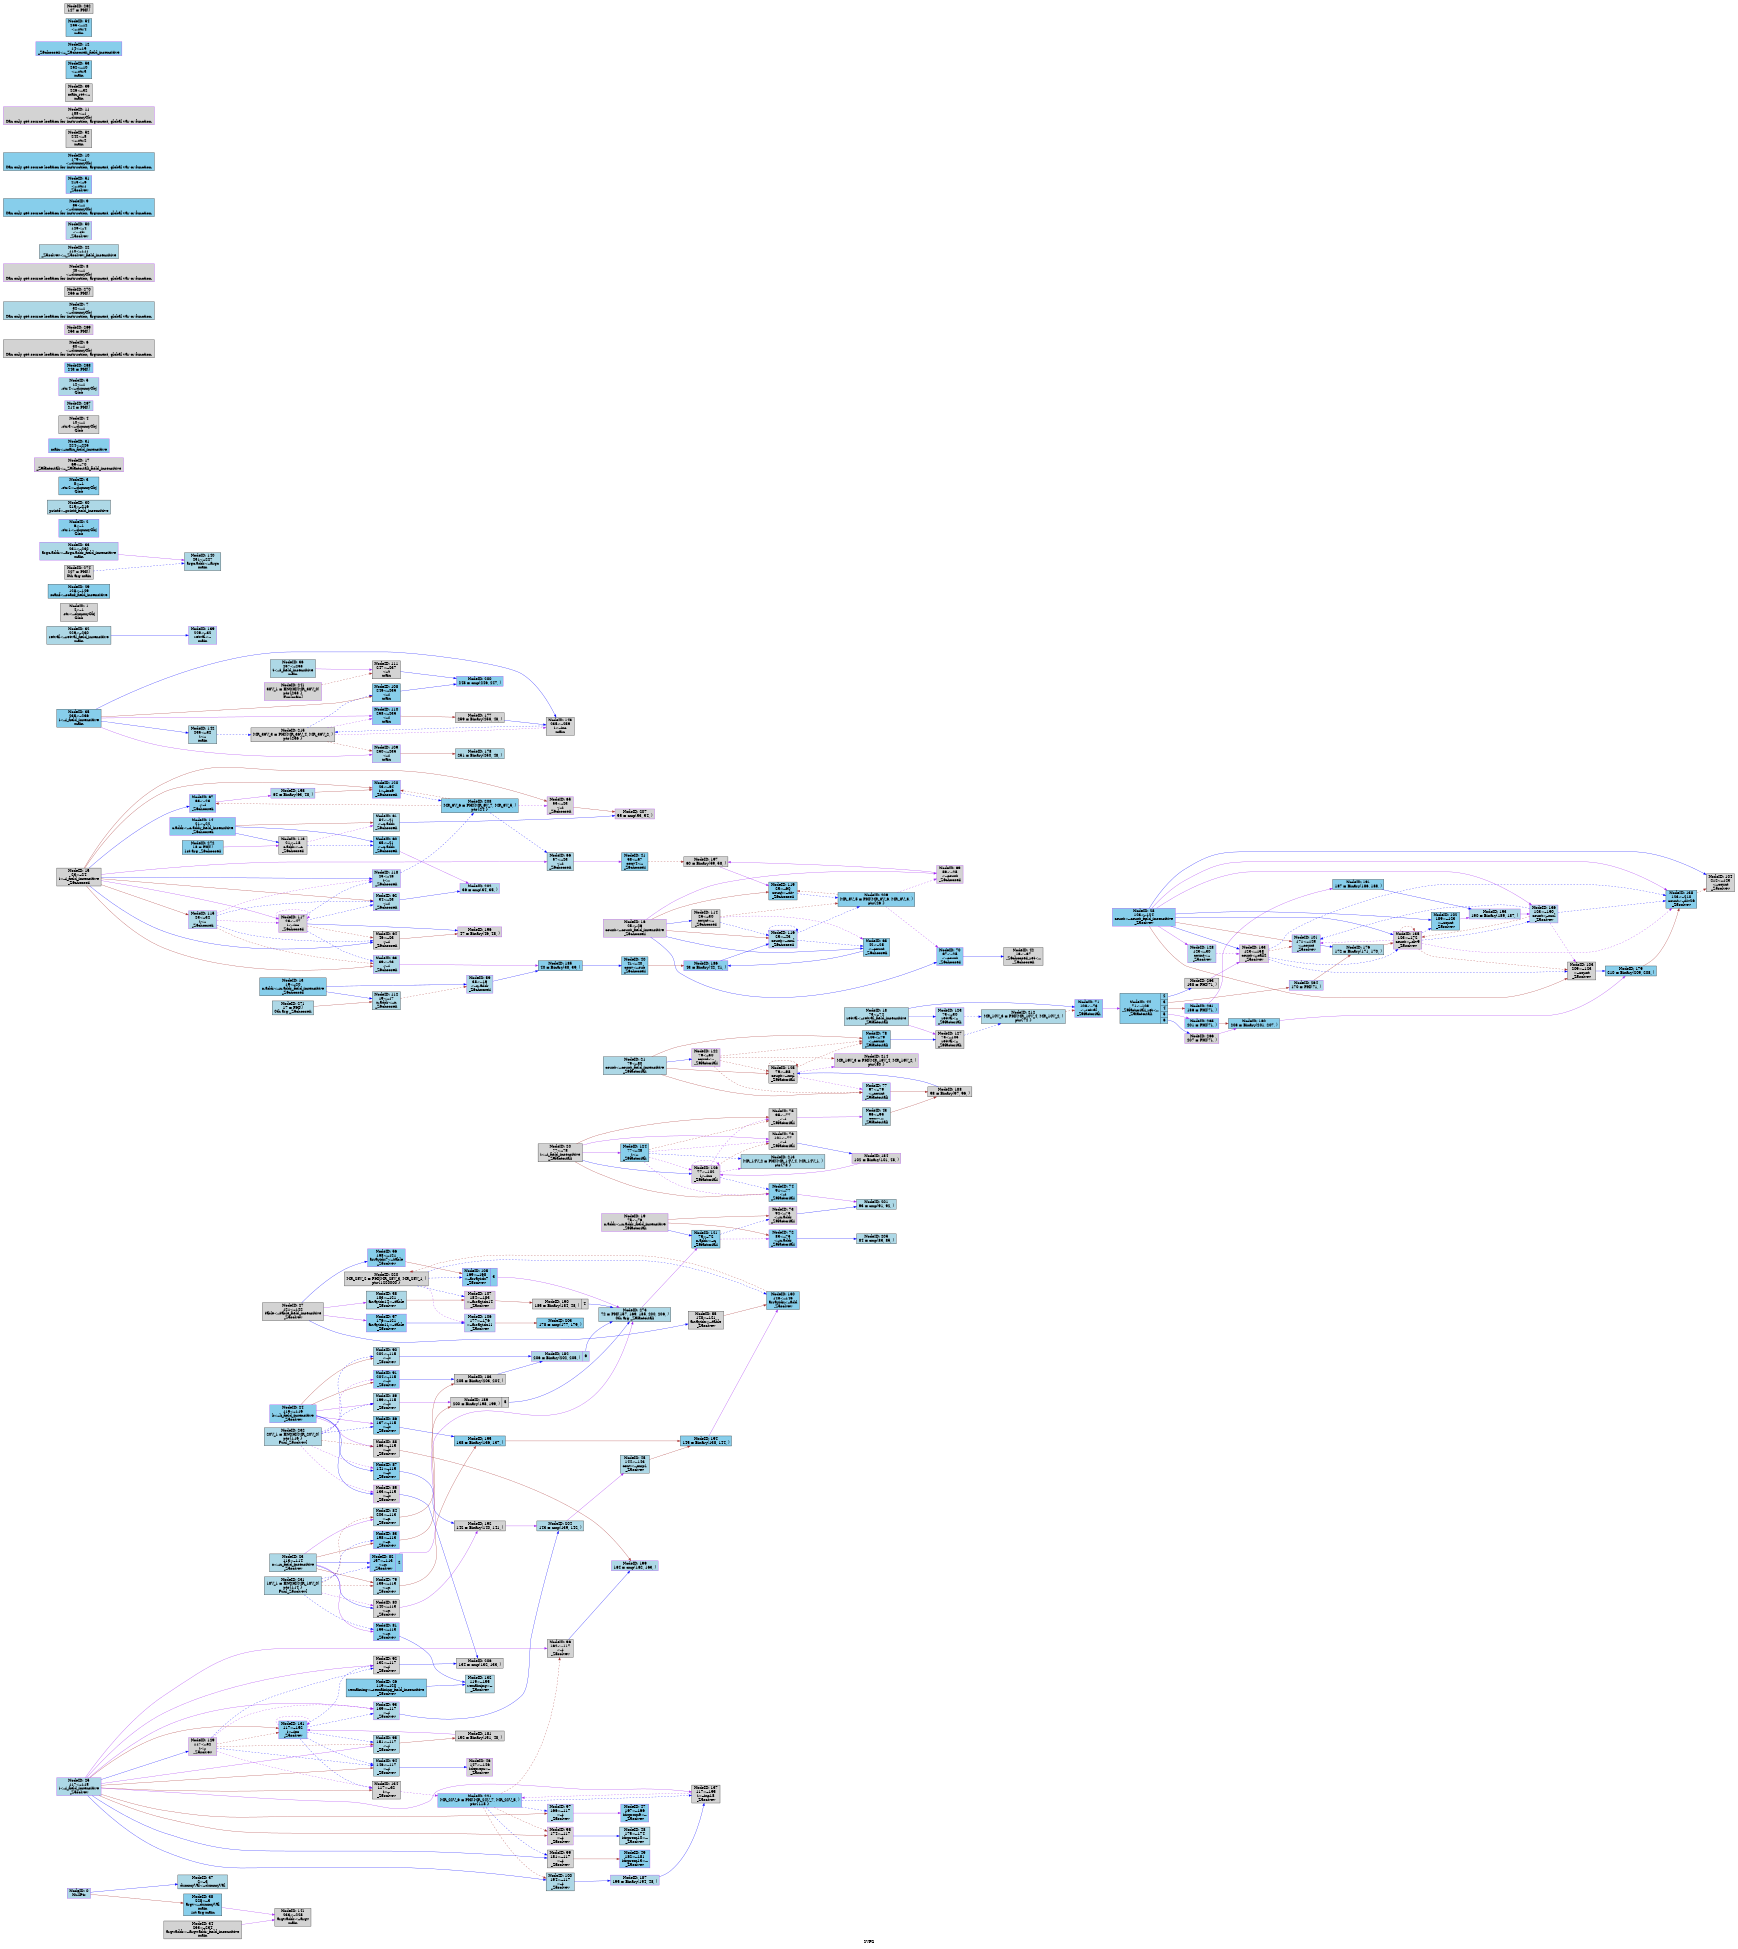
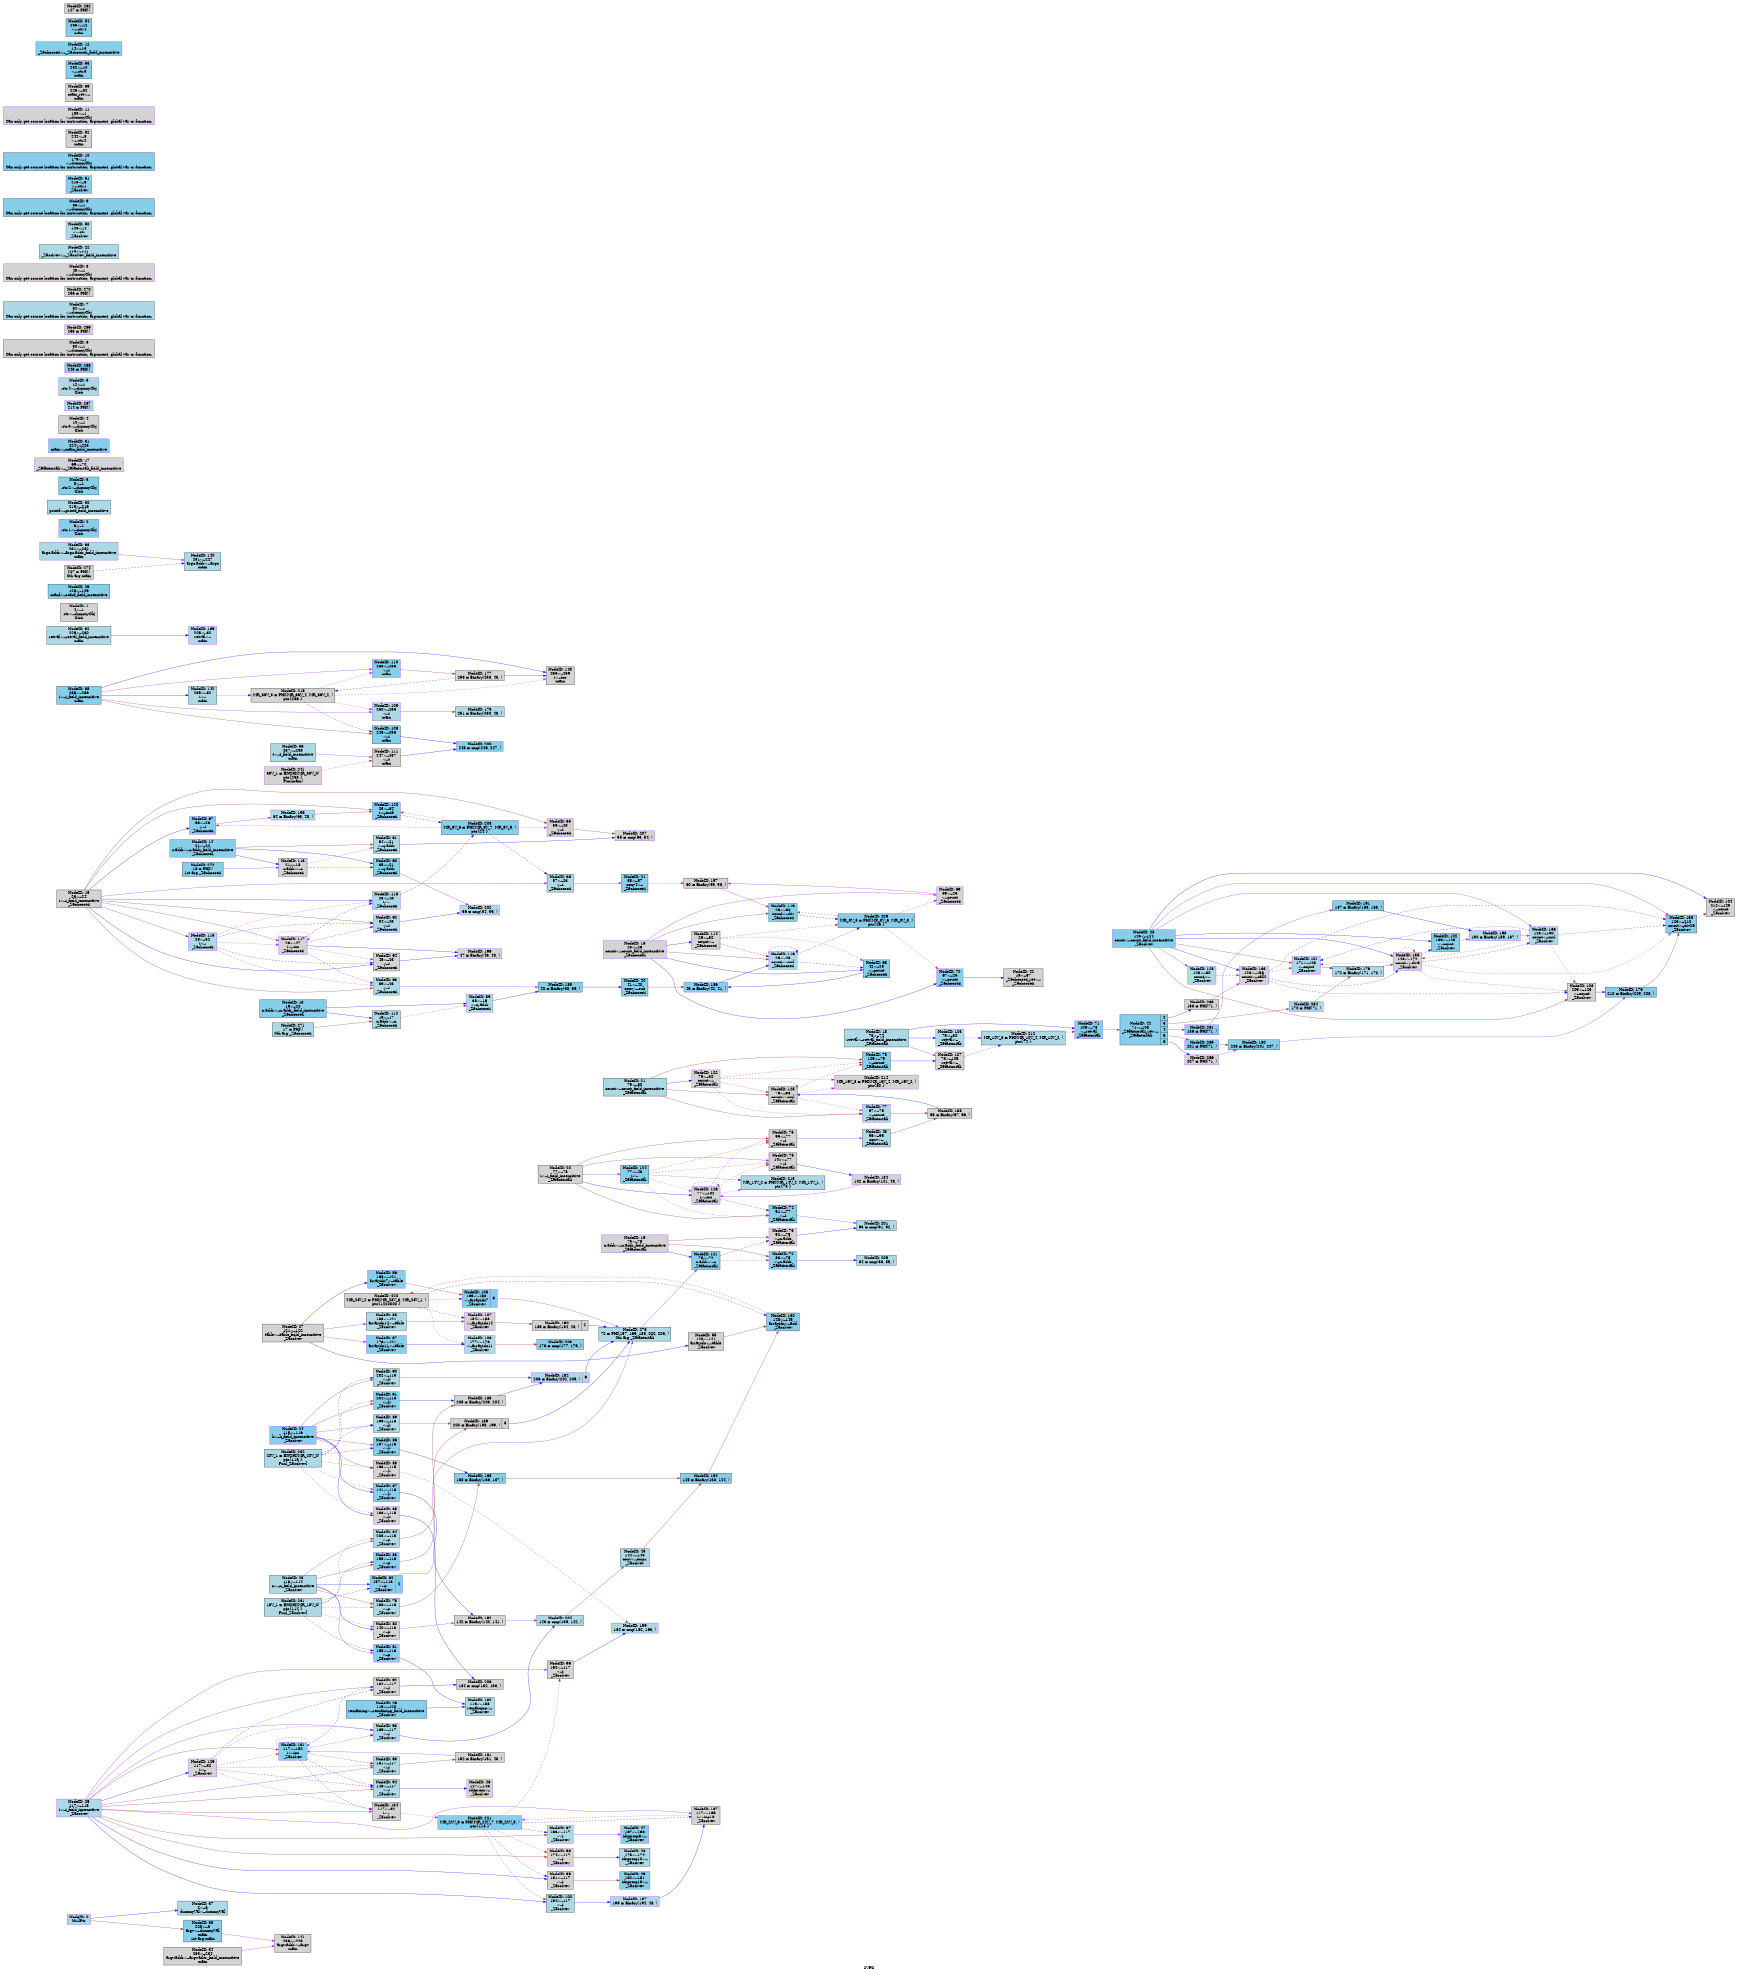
edge "NodeID: 143" -> "NodeID: 215": now "NodeID: 177" -> "NodeID: 215"
edge "NodeID: 64" -> "NodeID: 196": color brown -> blue
edge "NodeID: 88" -> "NodeID: 199": style solid -> dashed
